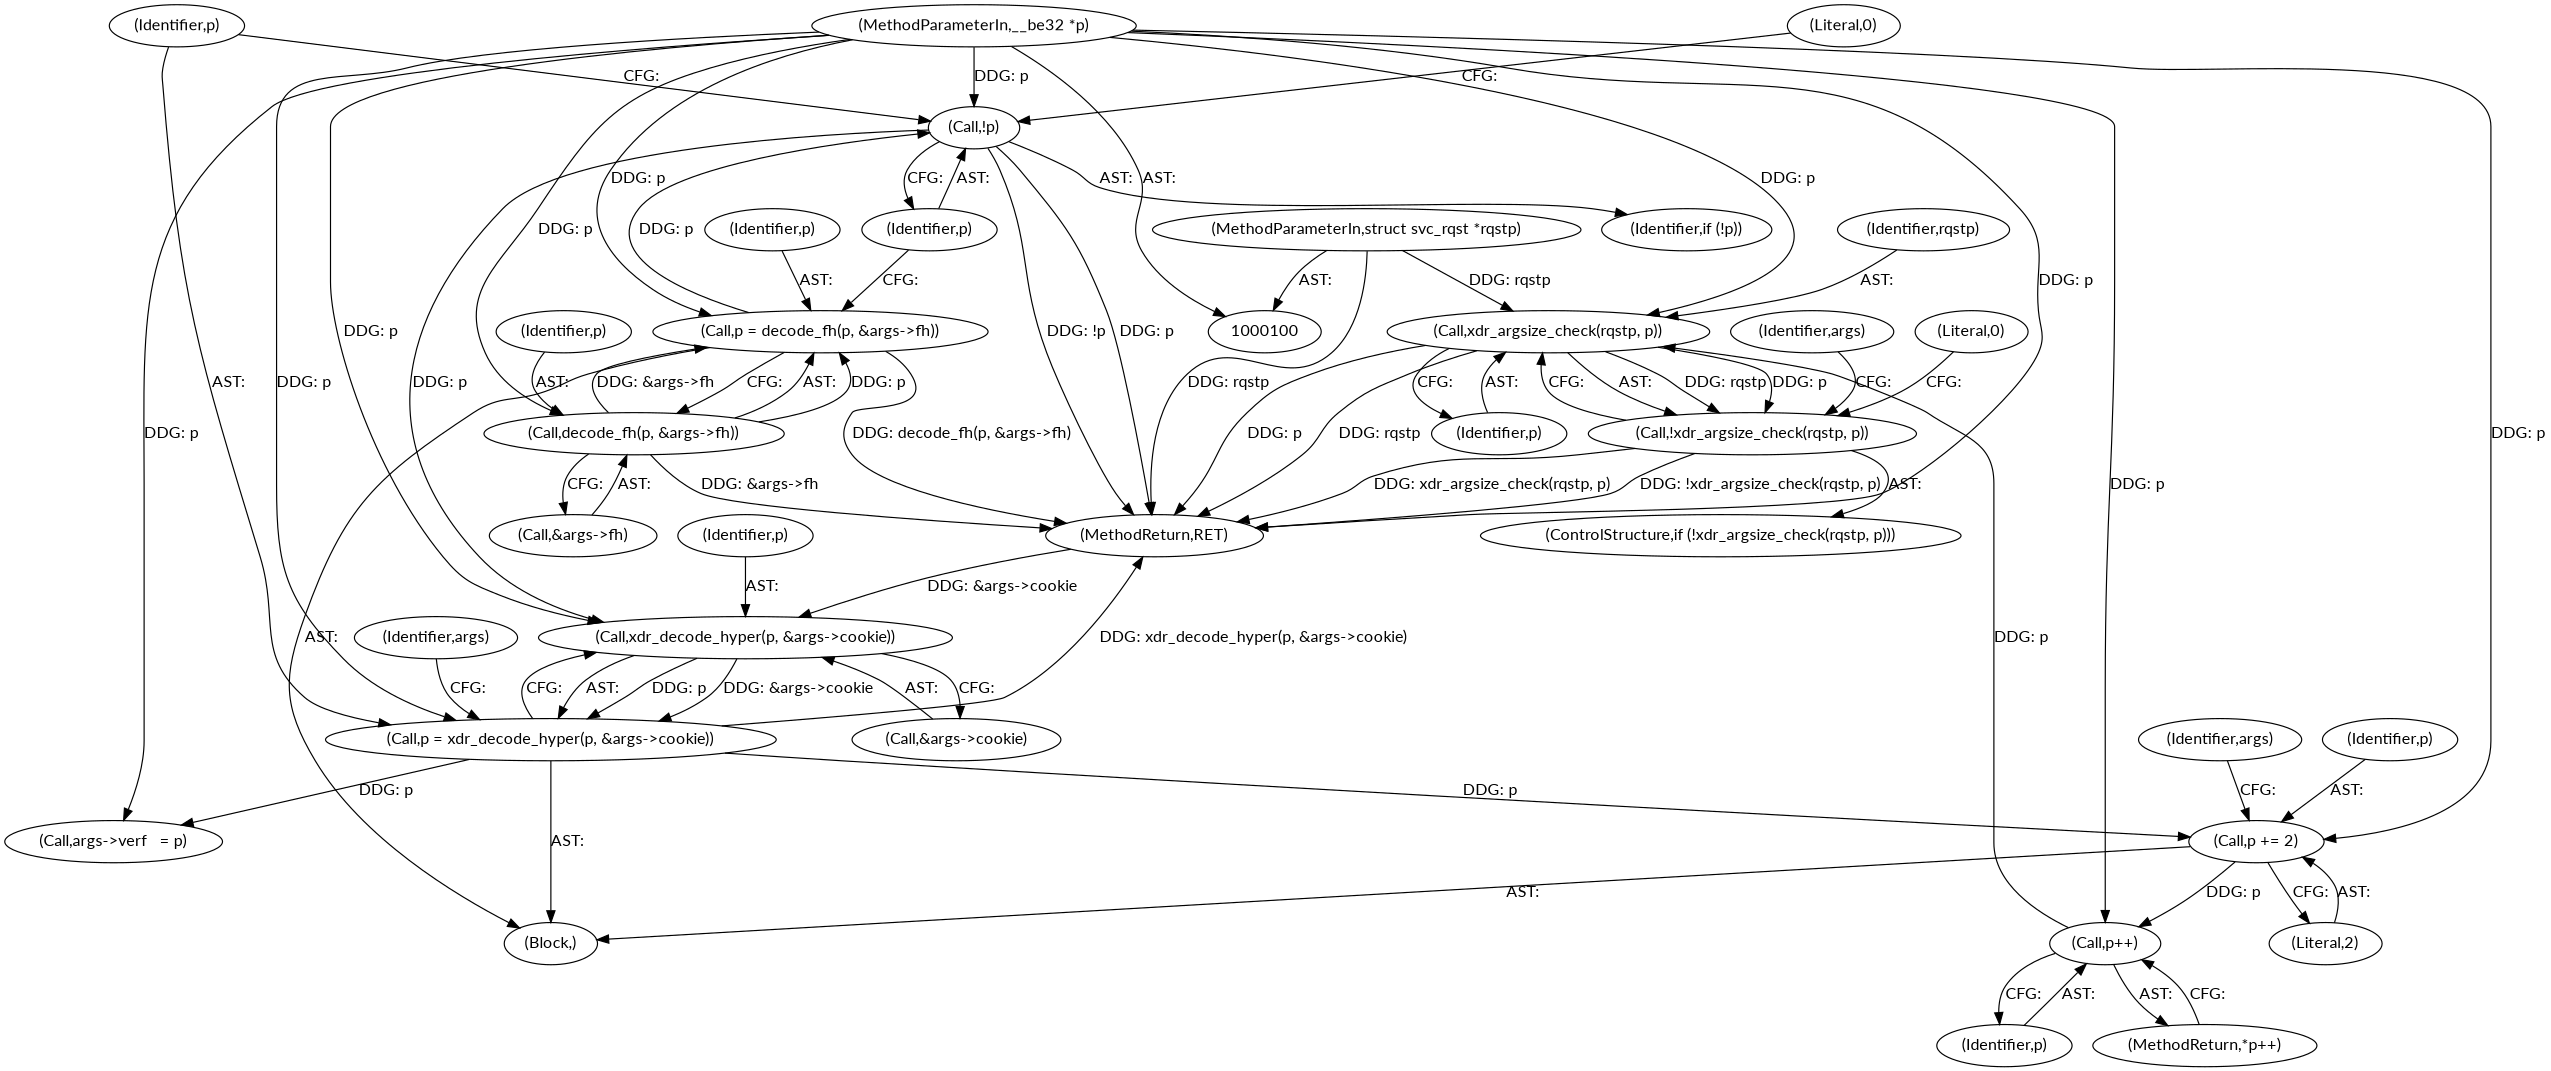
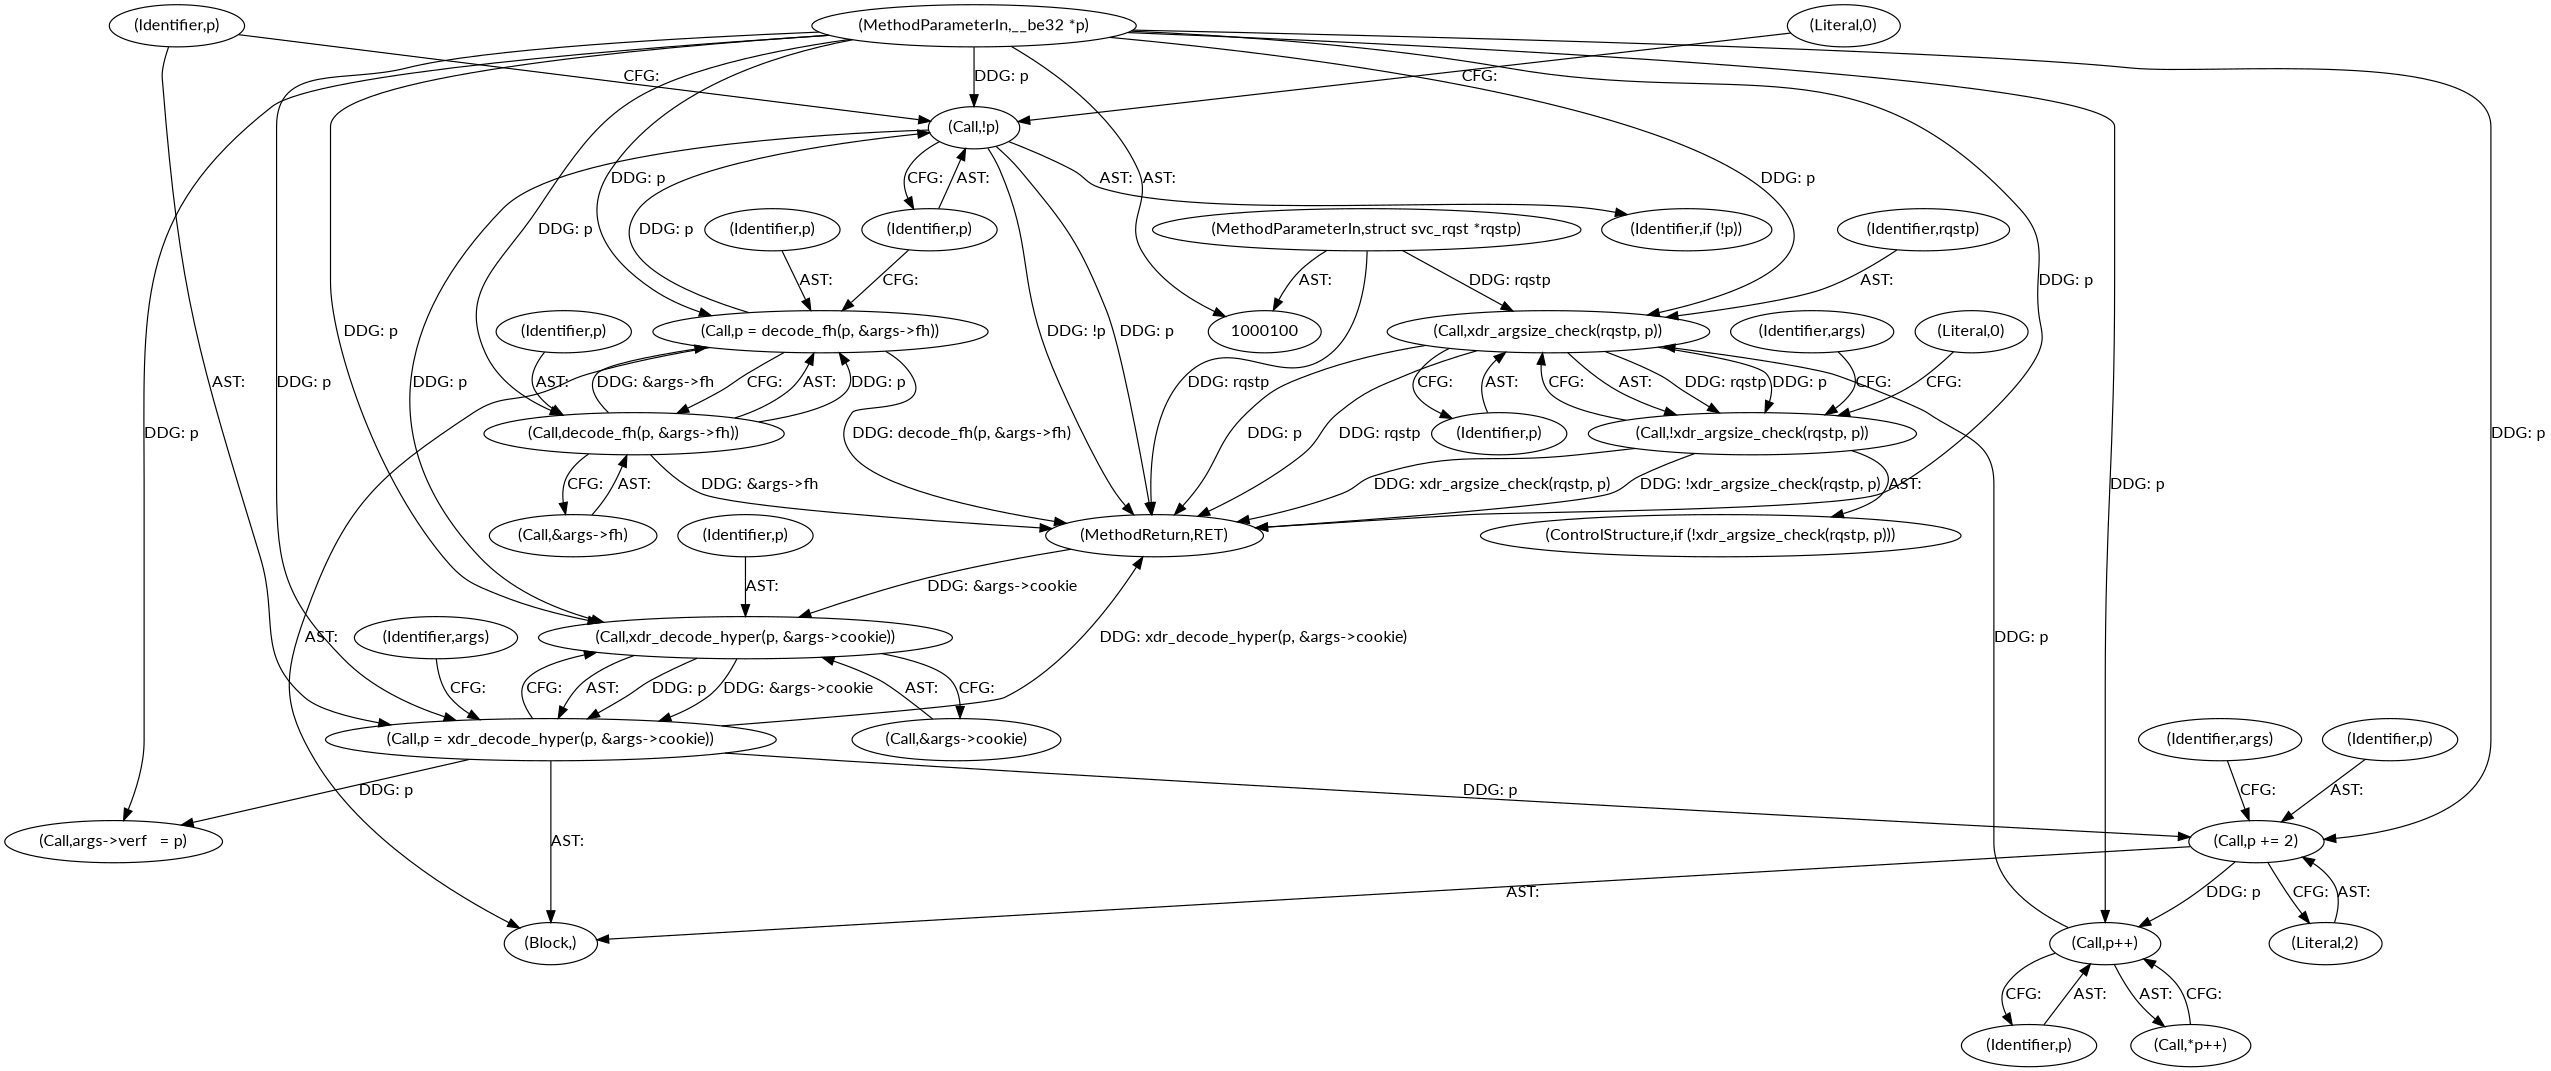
node "(MethodReturn,*p++)": label "(MethodReturn,*p++)" -> "(Call,*p++)"
